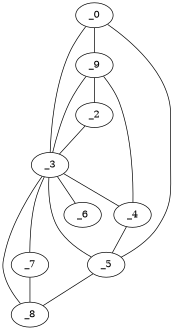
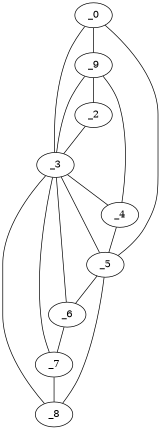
edge "_5" -- "_6": added
edge "_6" -- "_7": added
